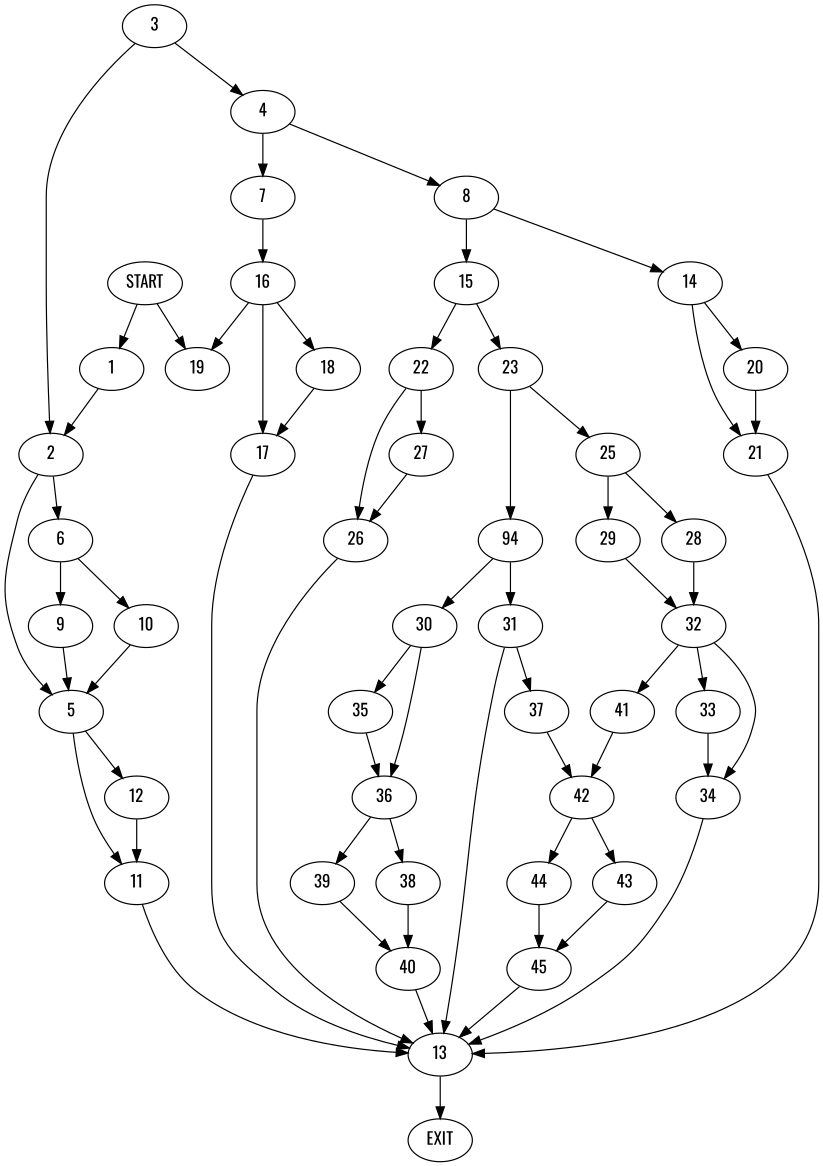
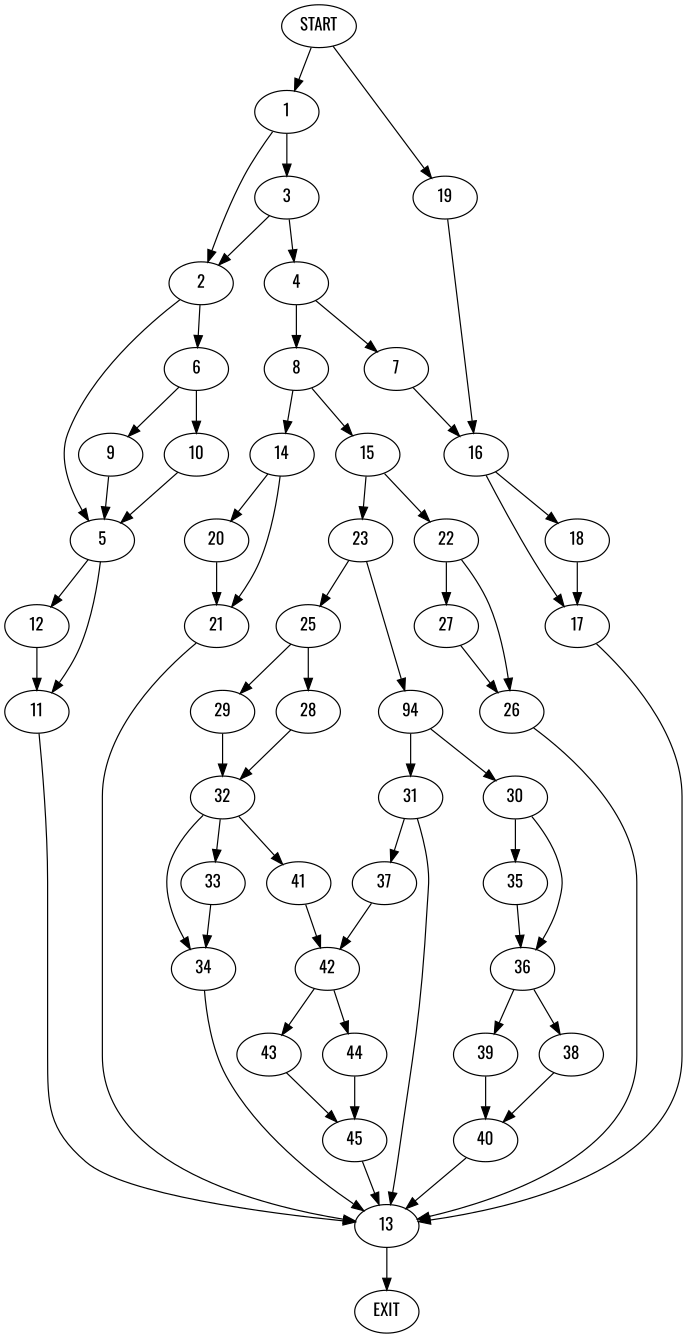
edge "1" -> "3": added
edge "16" -> "19": reversed
